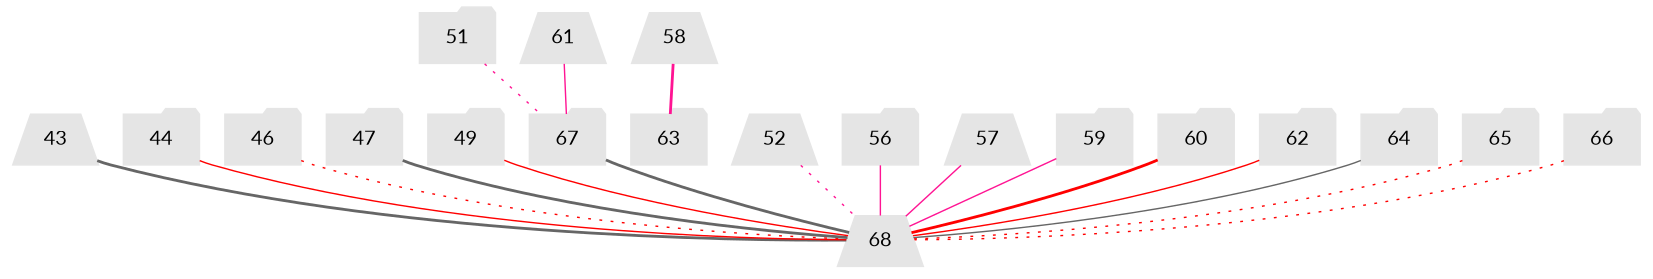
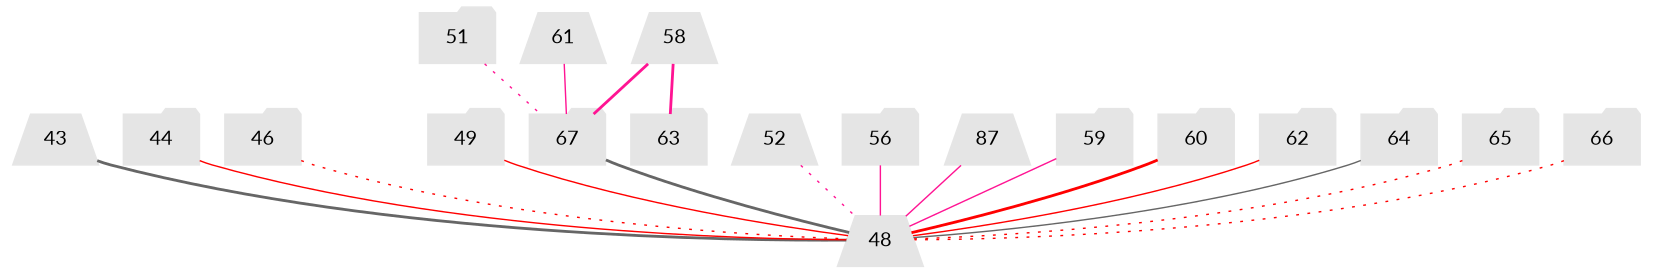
edge "58" -- "67": added
node "47": removed
node "57": label "57" -> "87"
node "68": label "68" -> "48"
